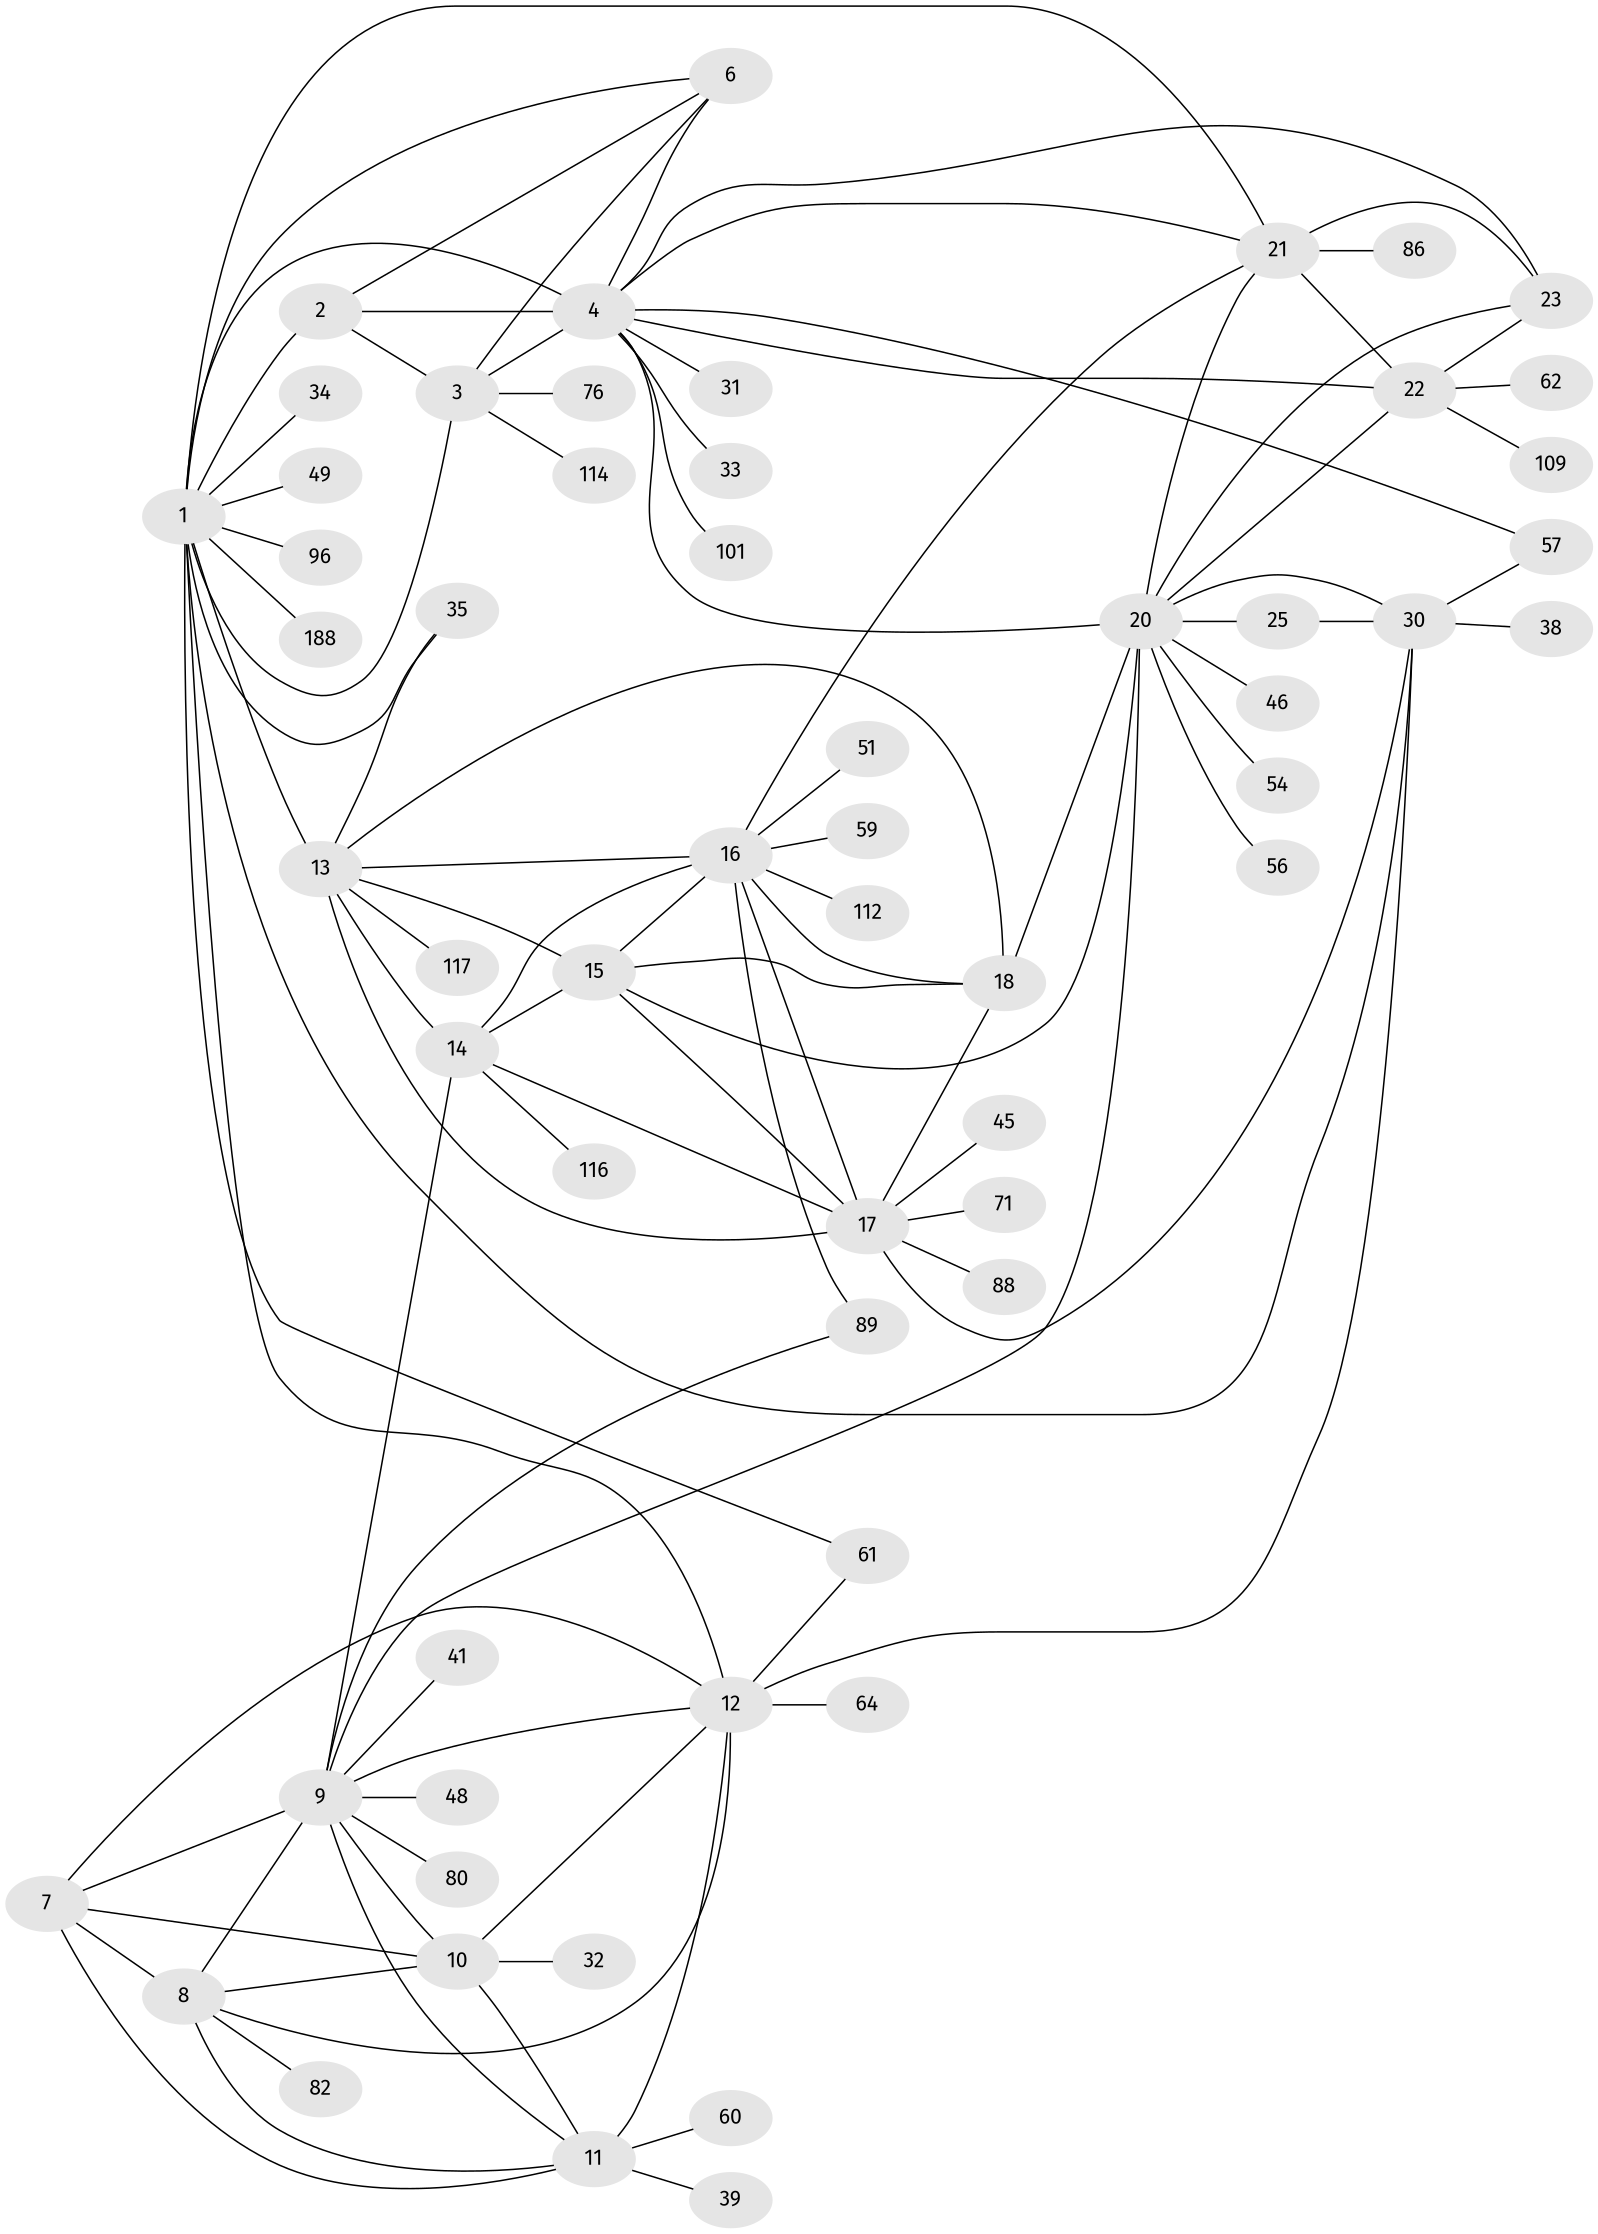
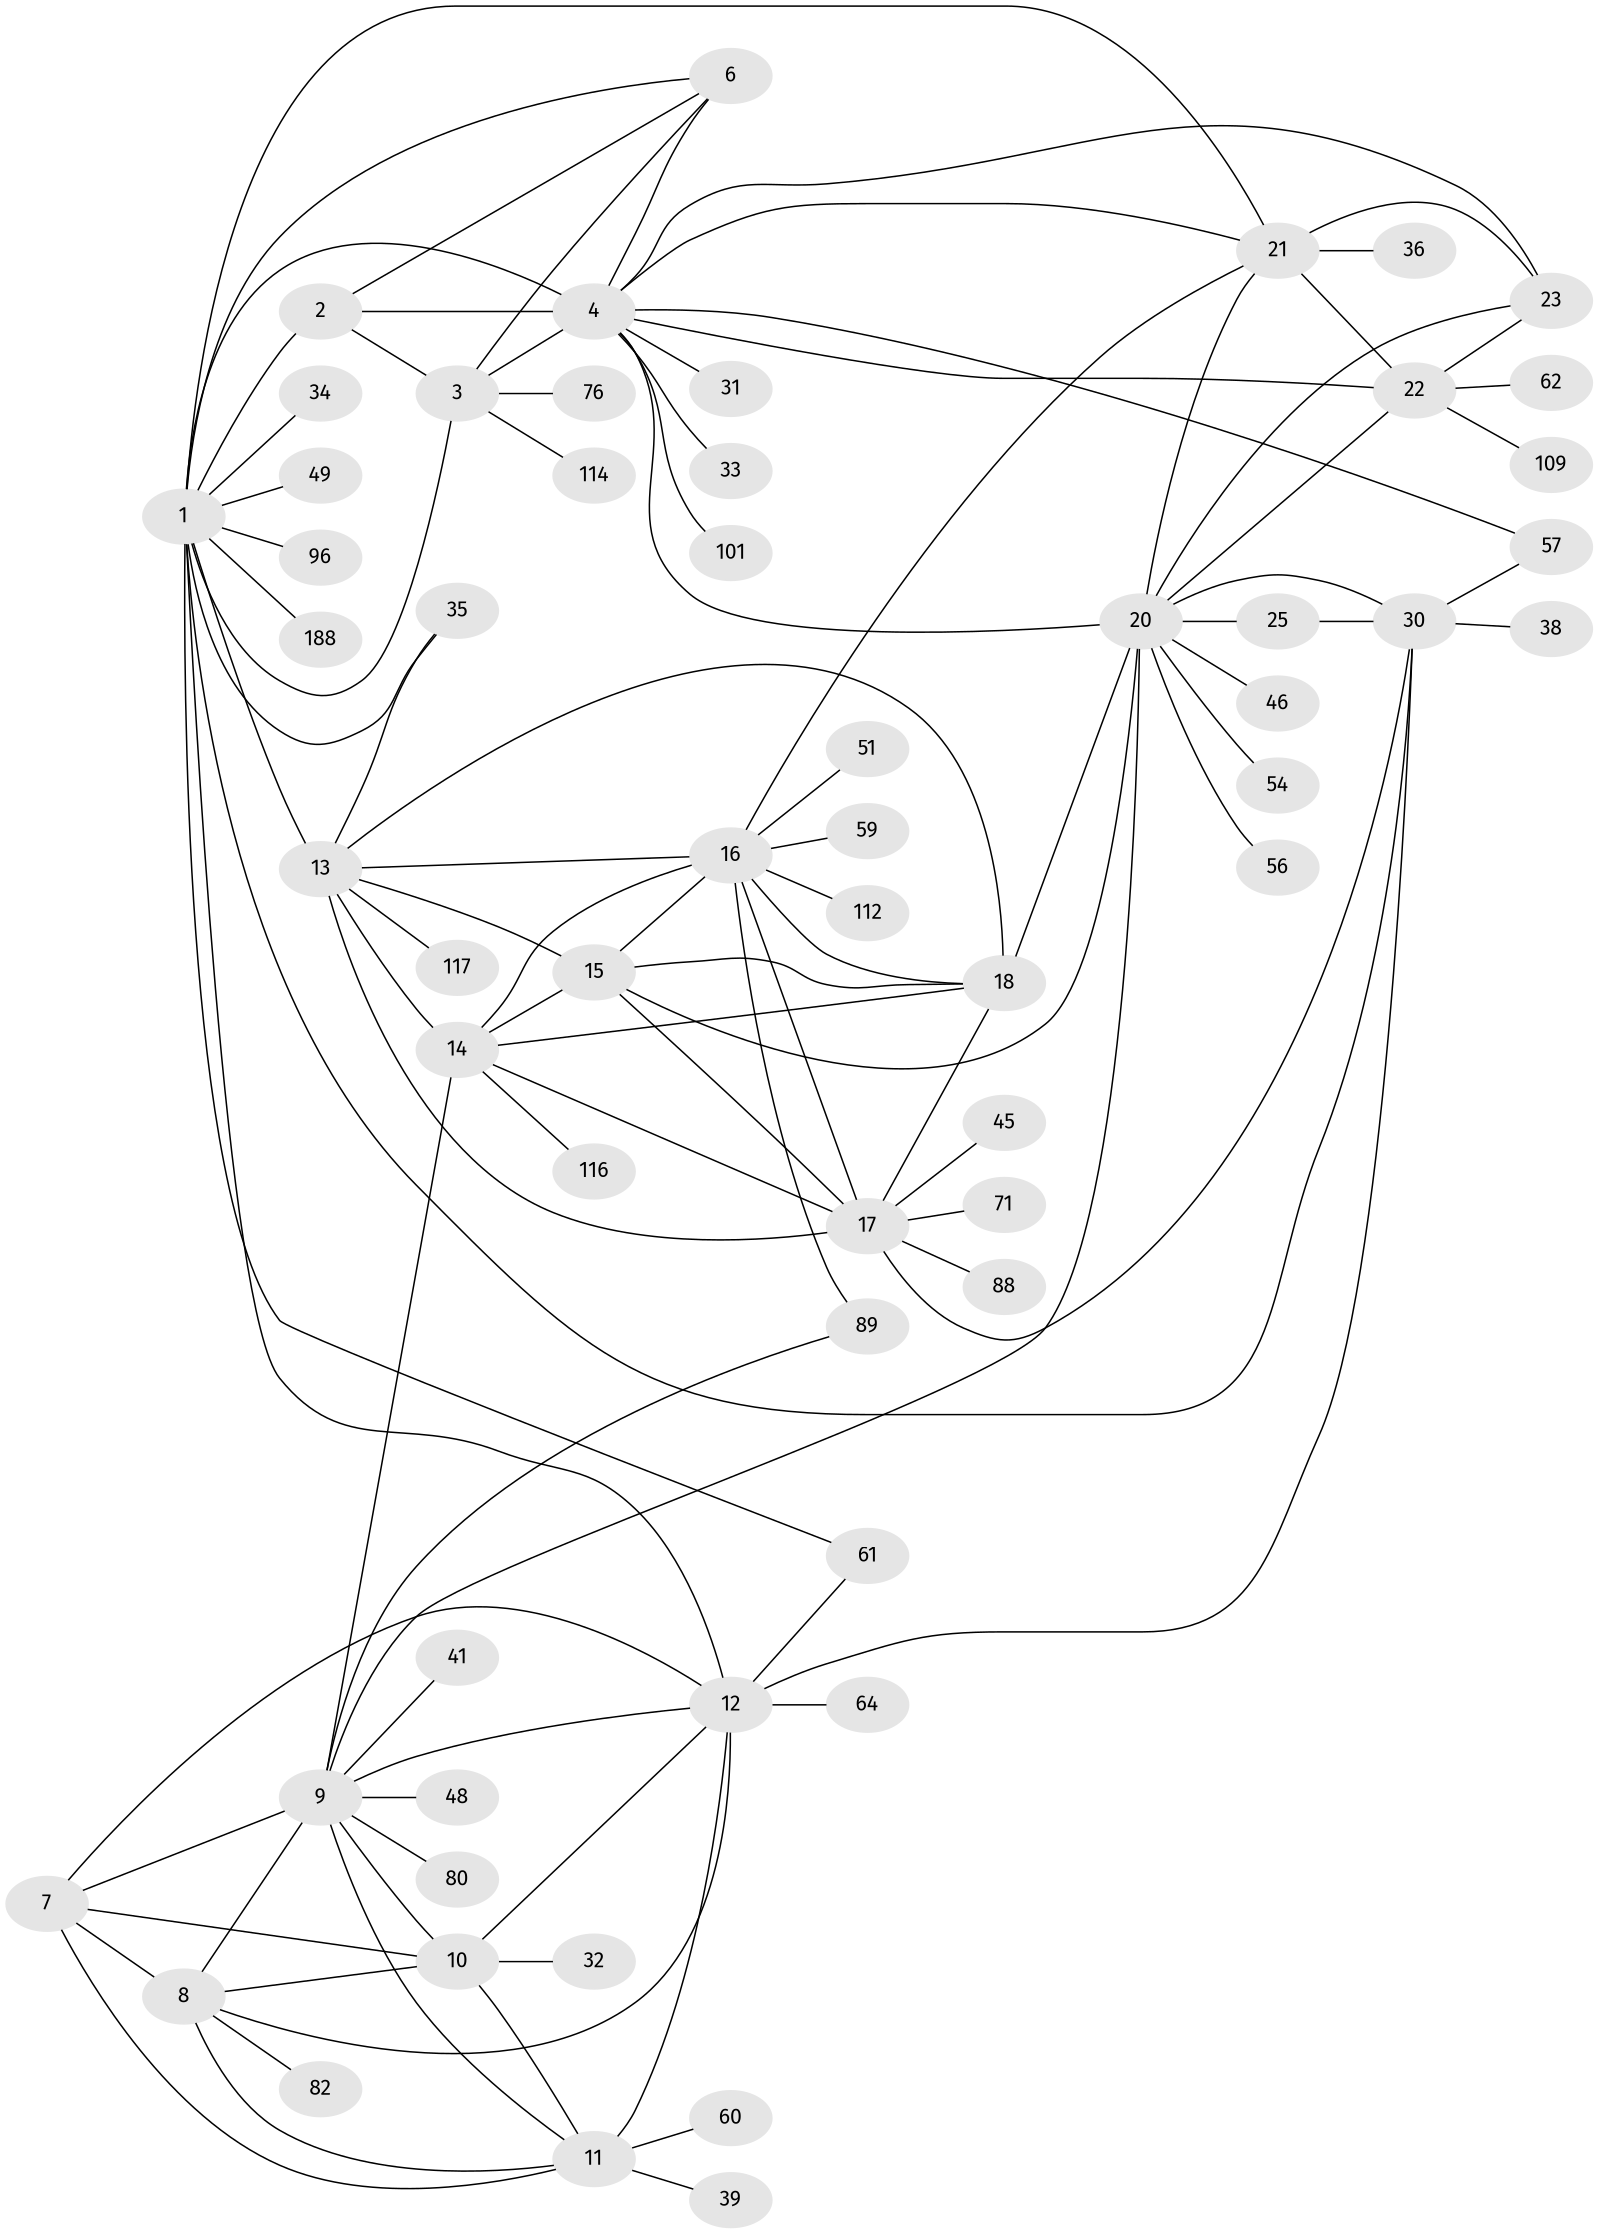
node "86": label "86" -> "36"
edge "18" -- "14": added
